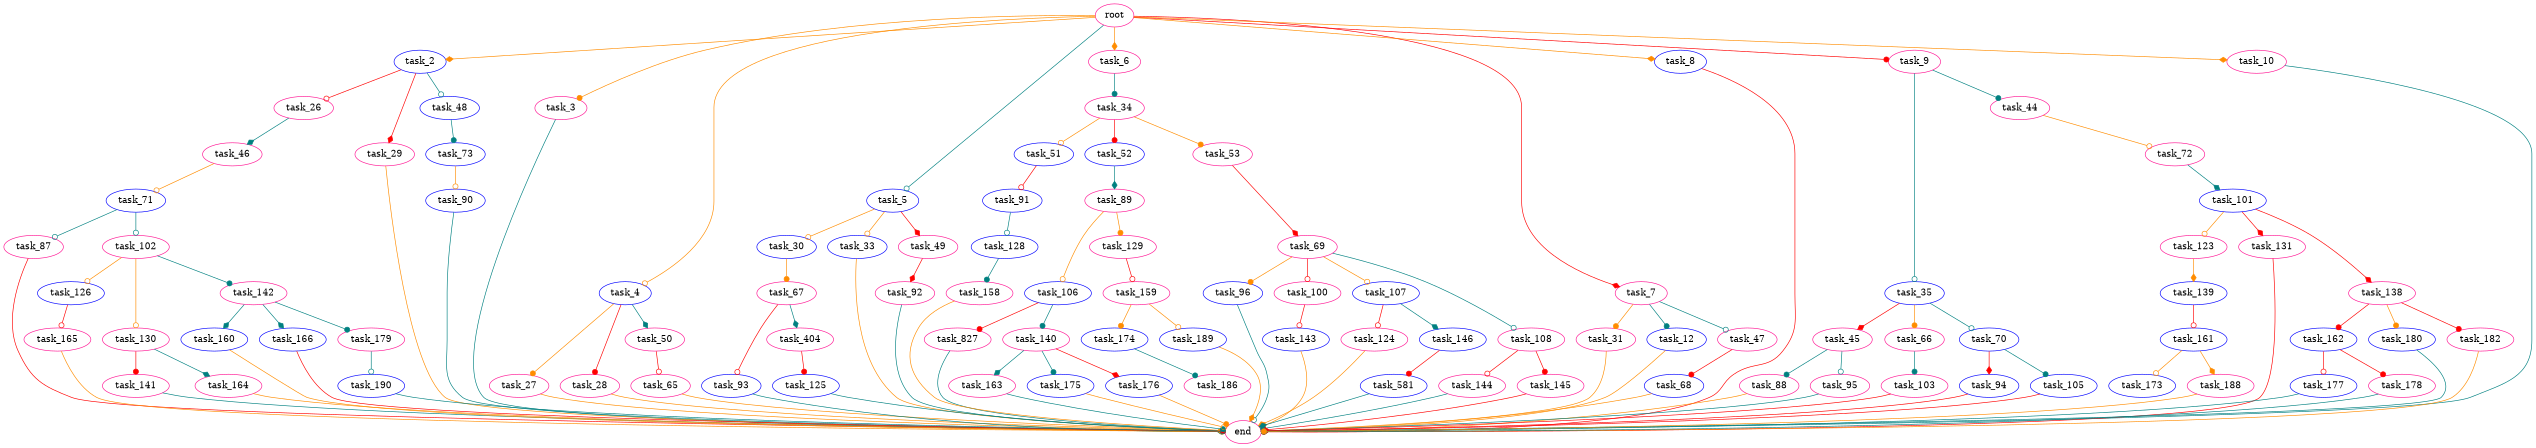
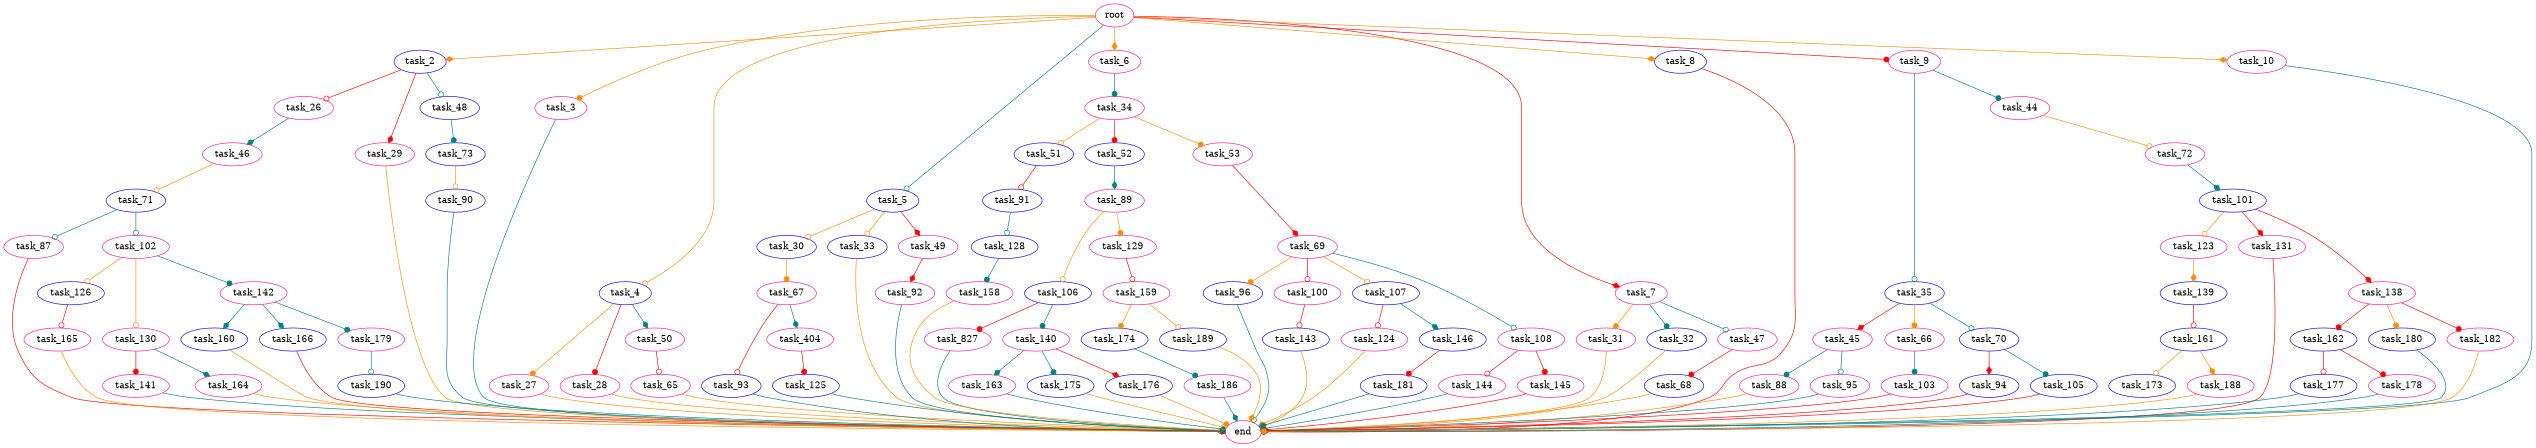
node "task_12": label "task_12" -> "task_32"
node "task_581": label "task_581" -> "task_181"
edge "task_186" -> "end": added
